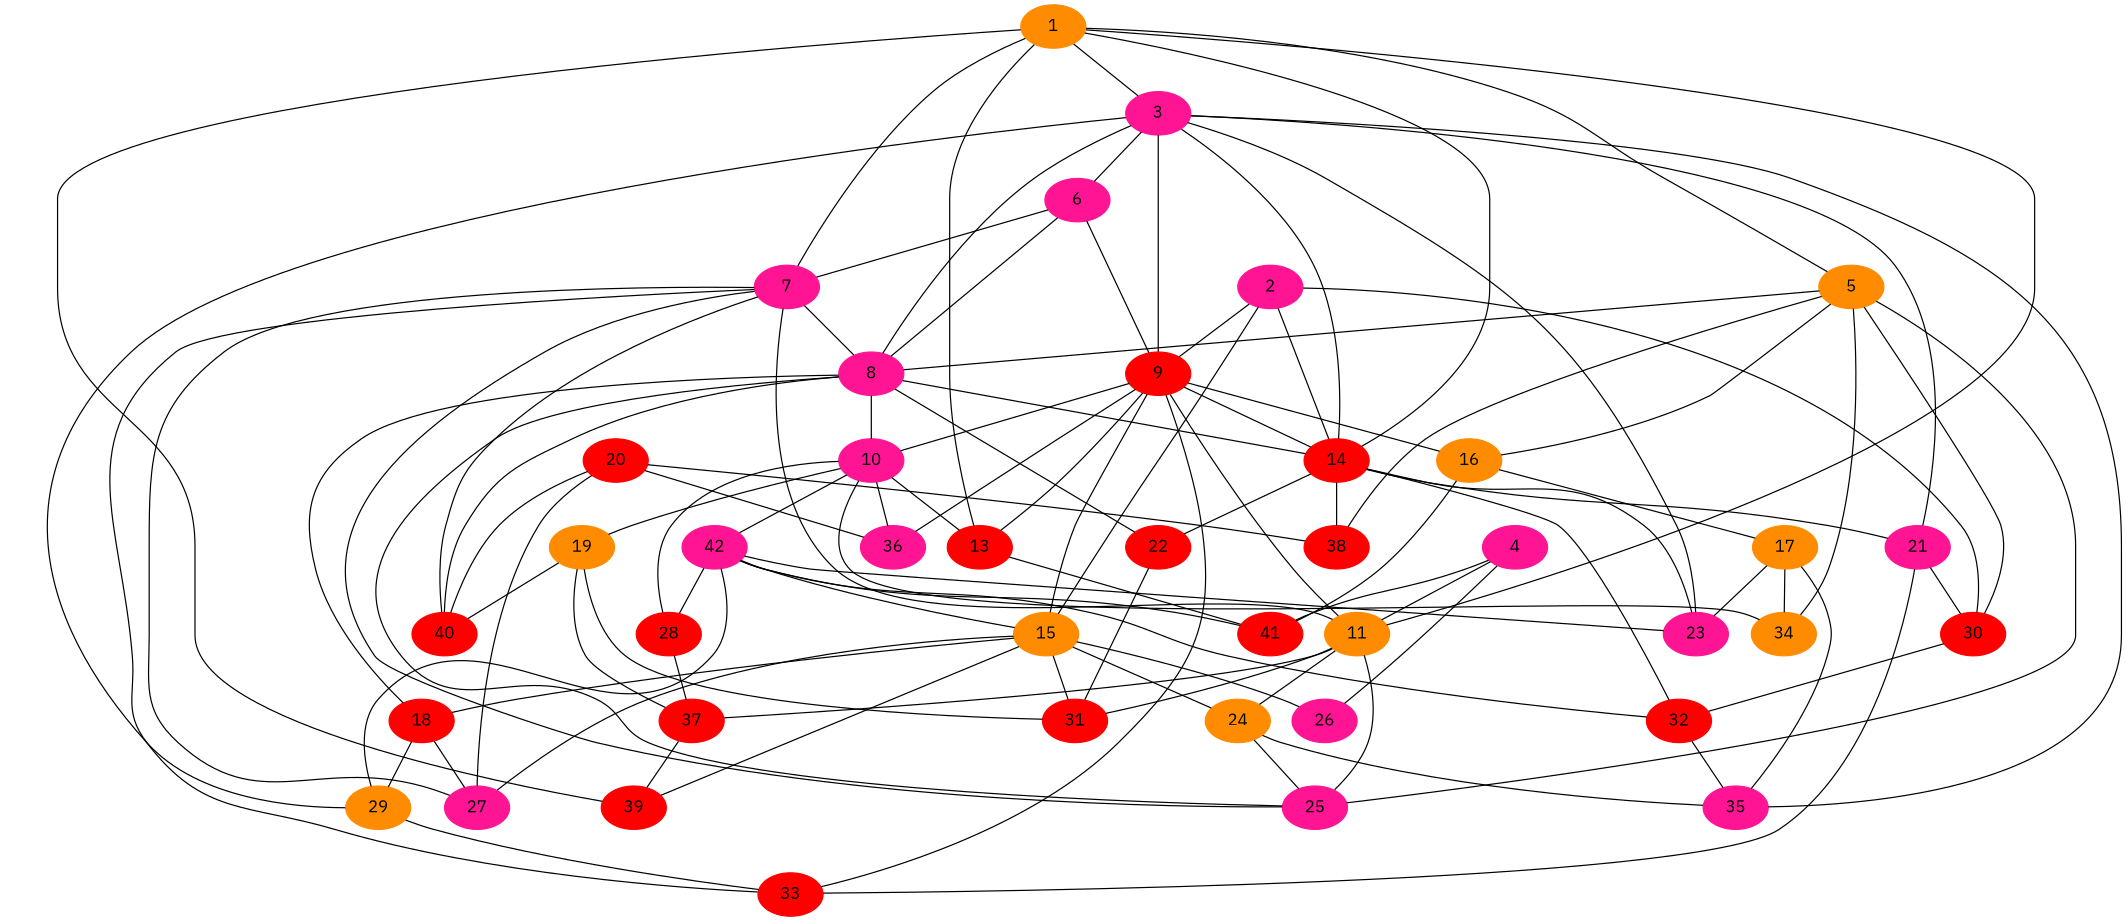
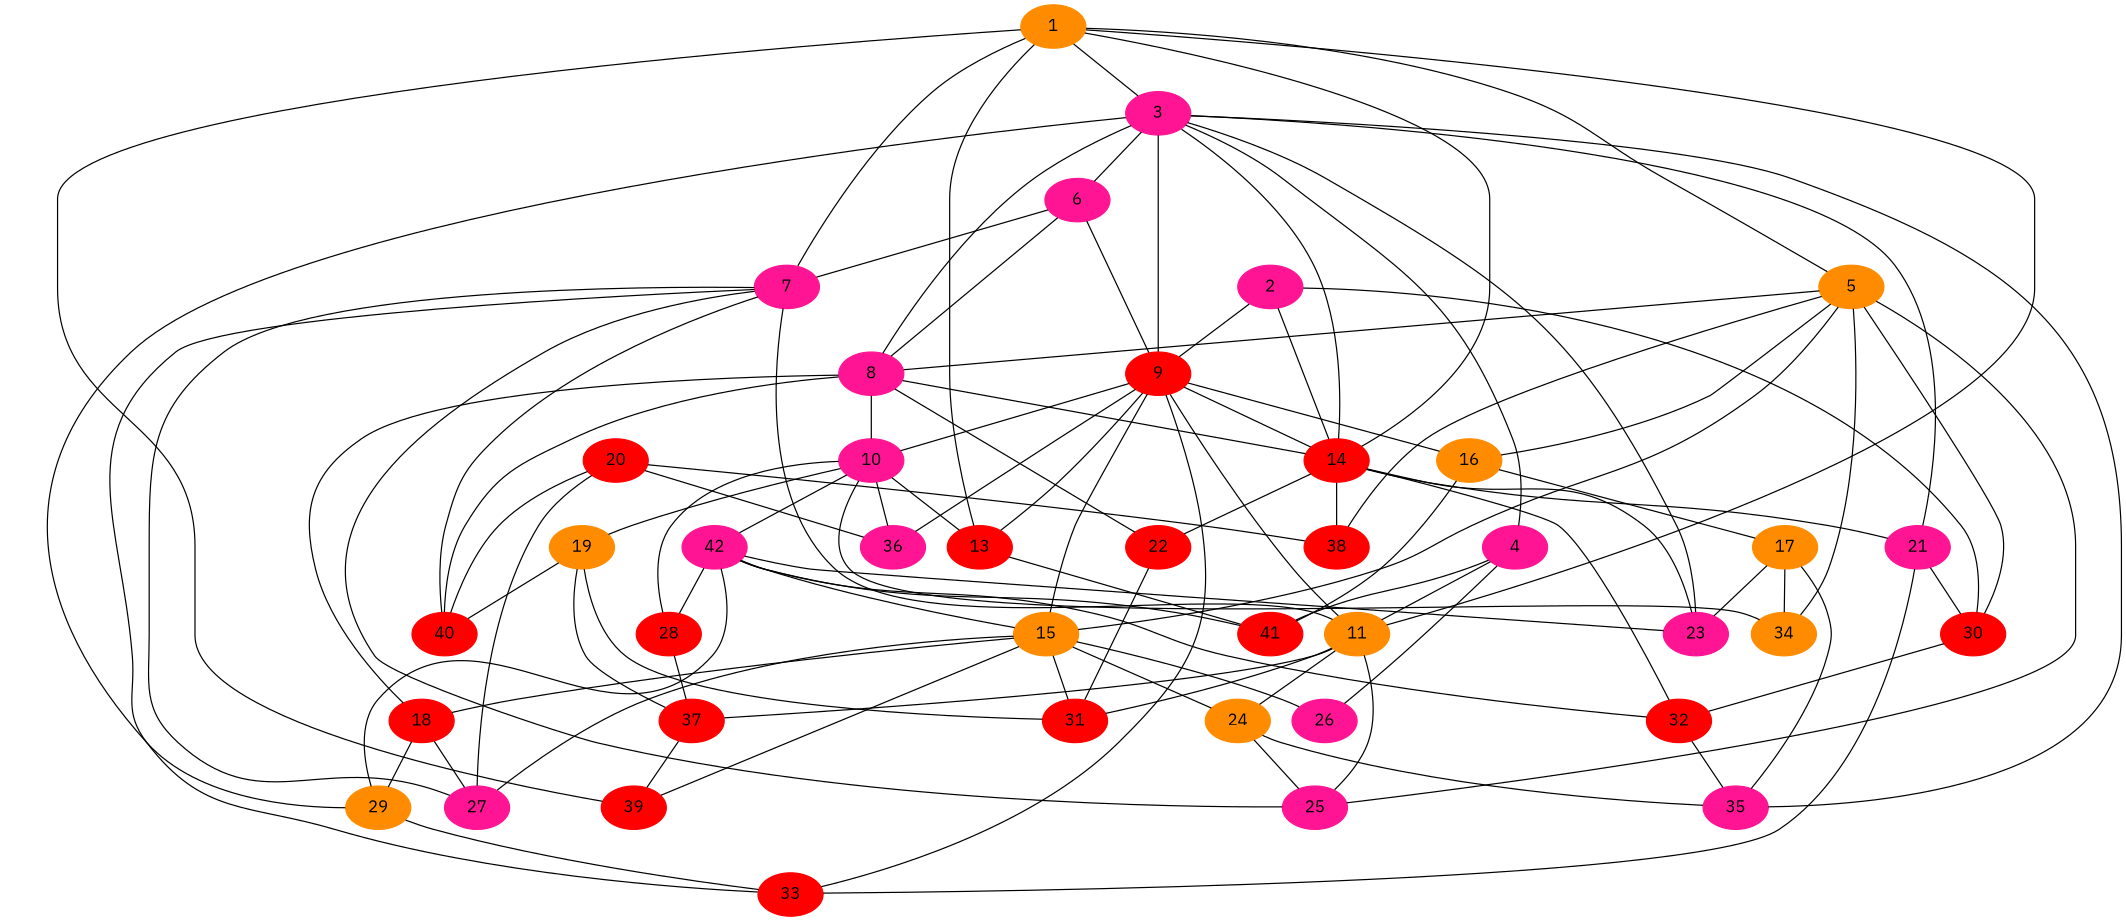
edge "3" -- "4": added
edge "7" -- "8": removed
edge "2" -- "15": now "5" -- "15"
edge "8" -- "25": removed
